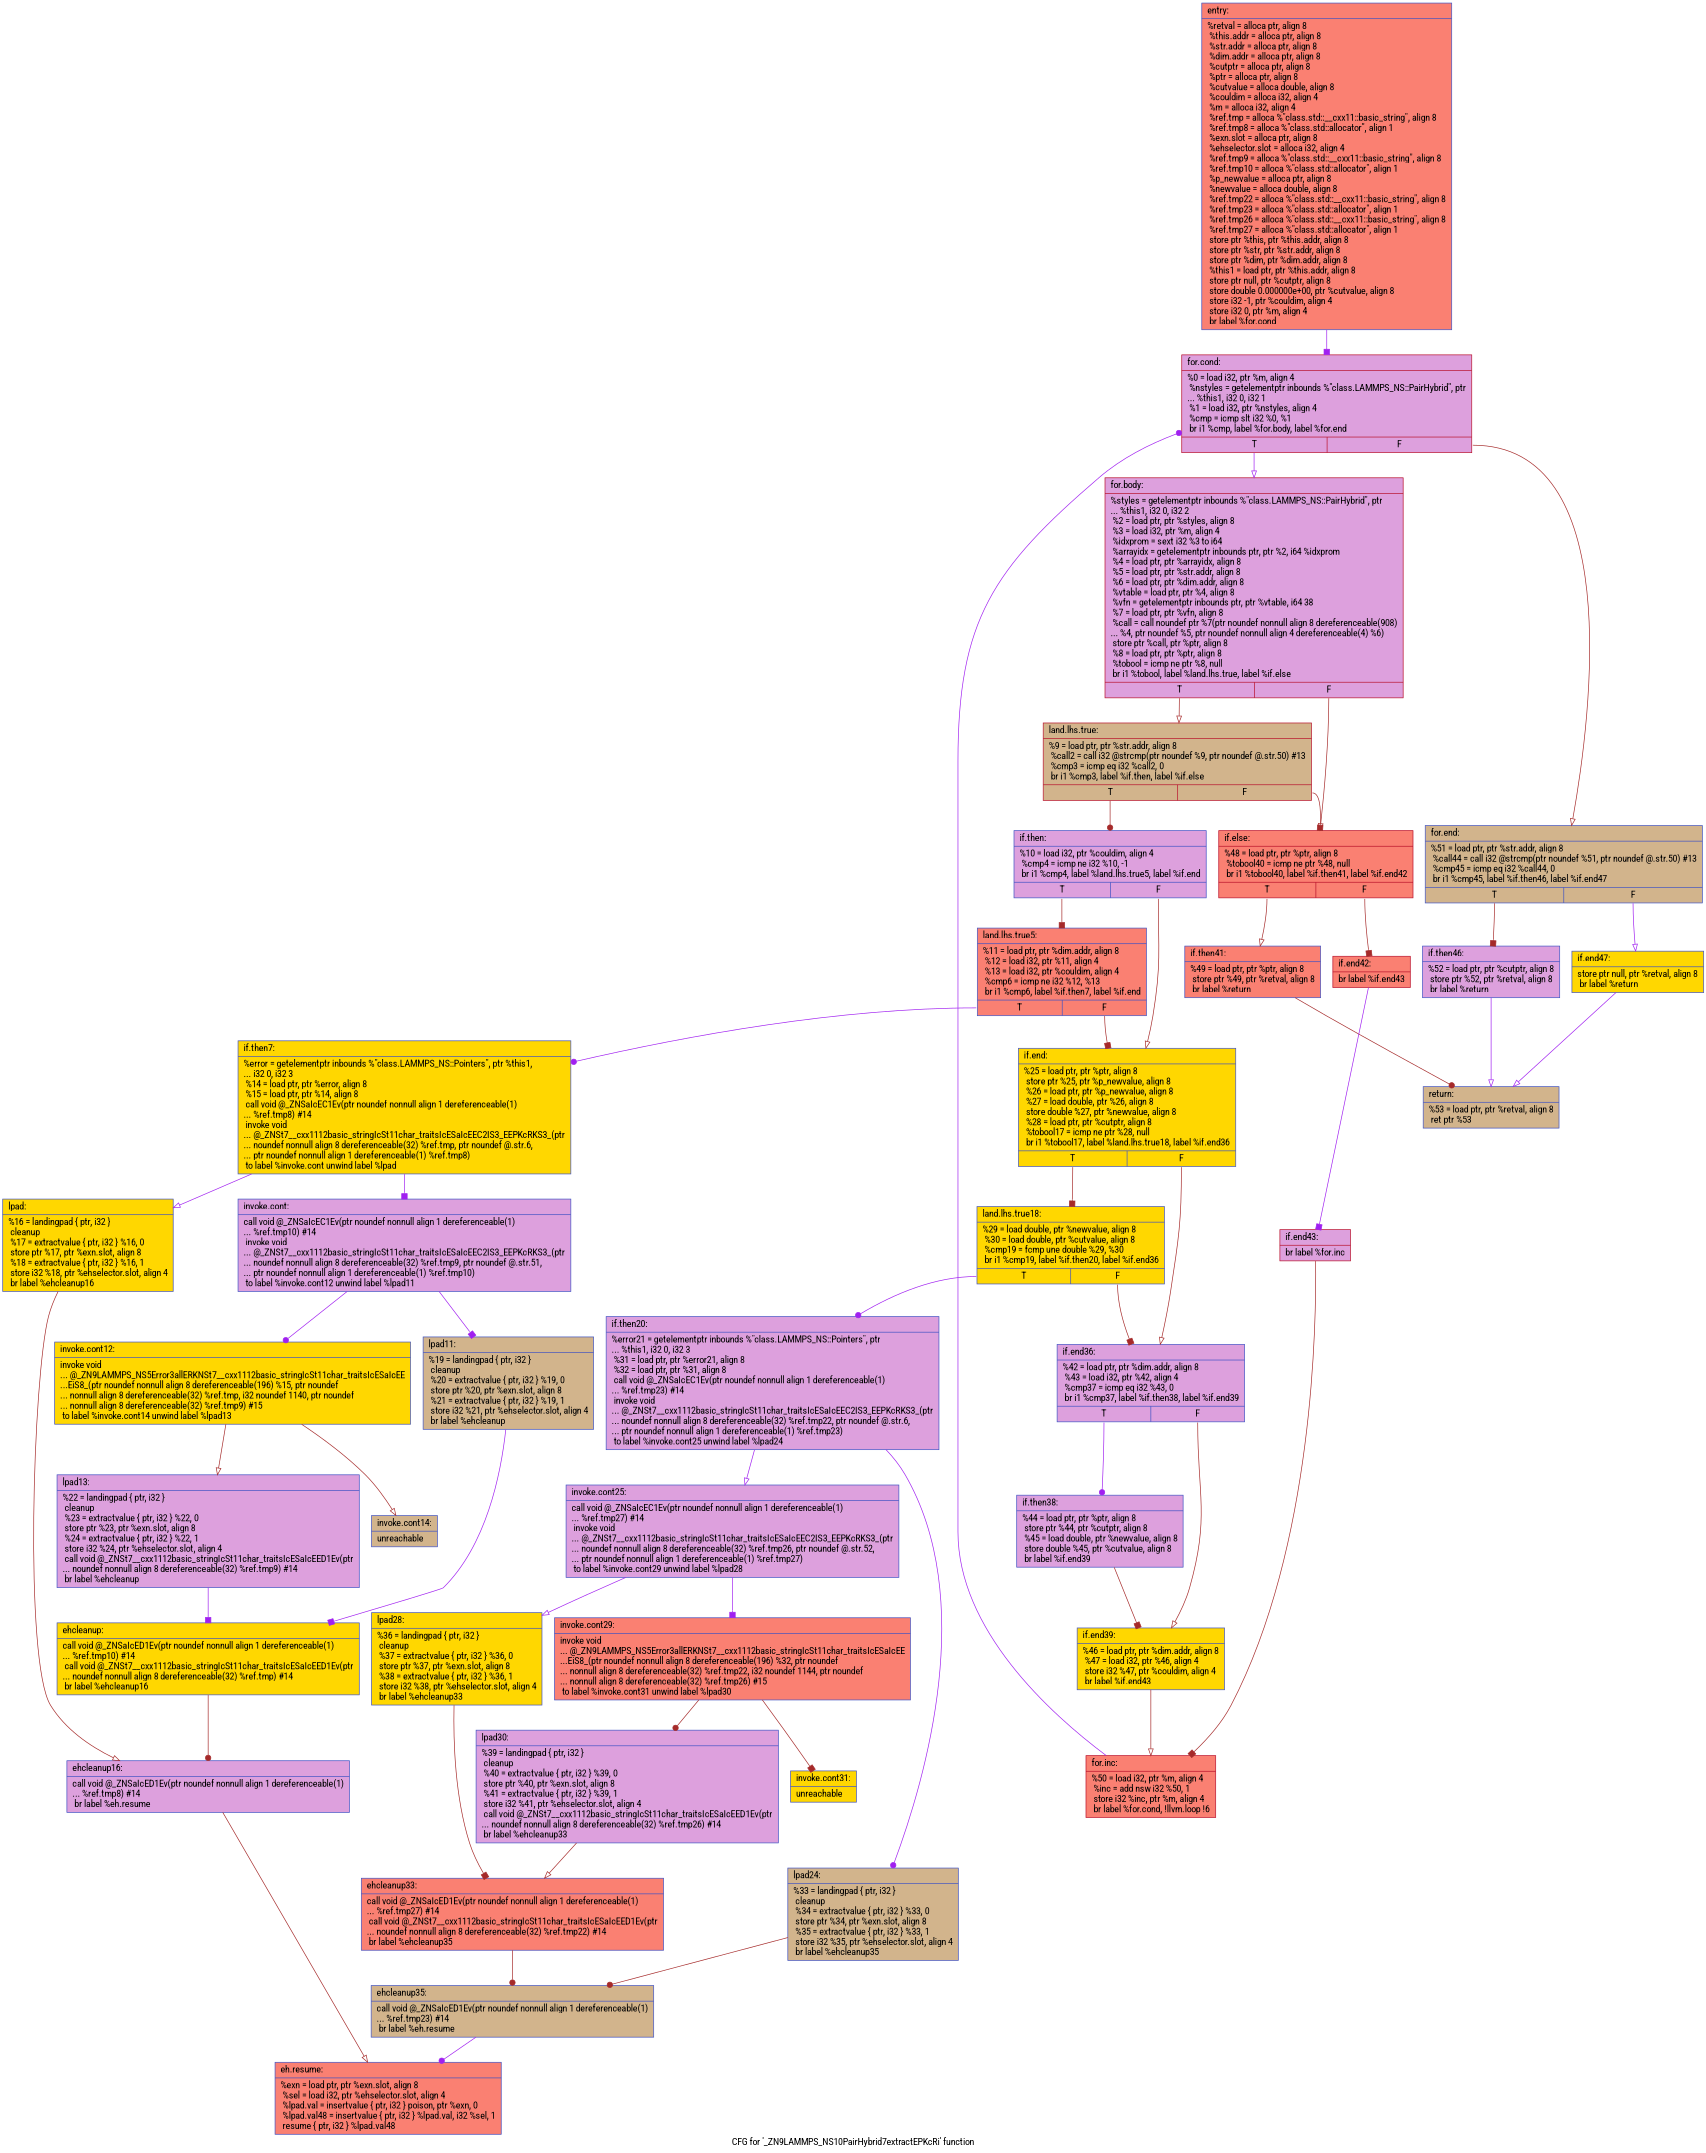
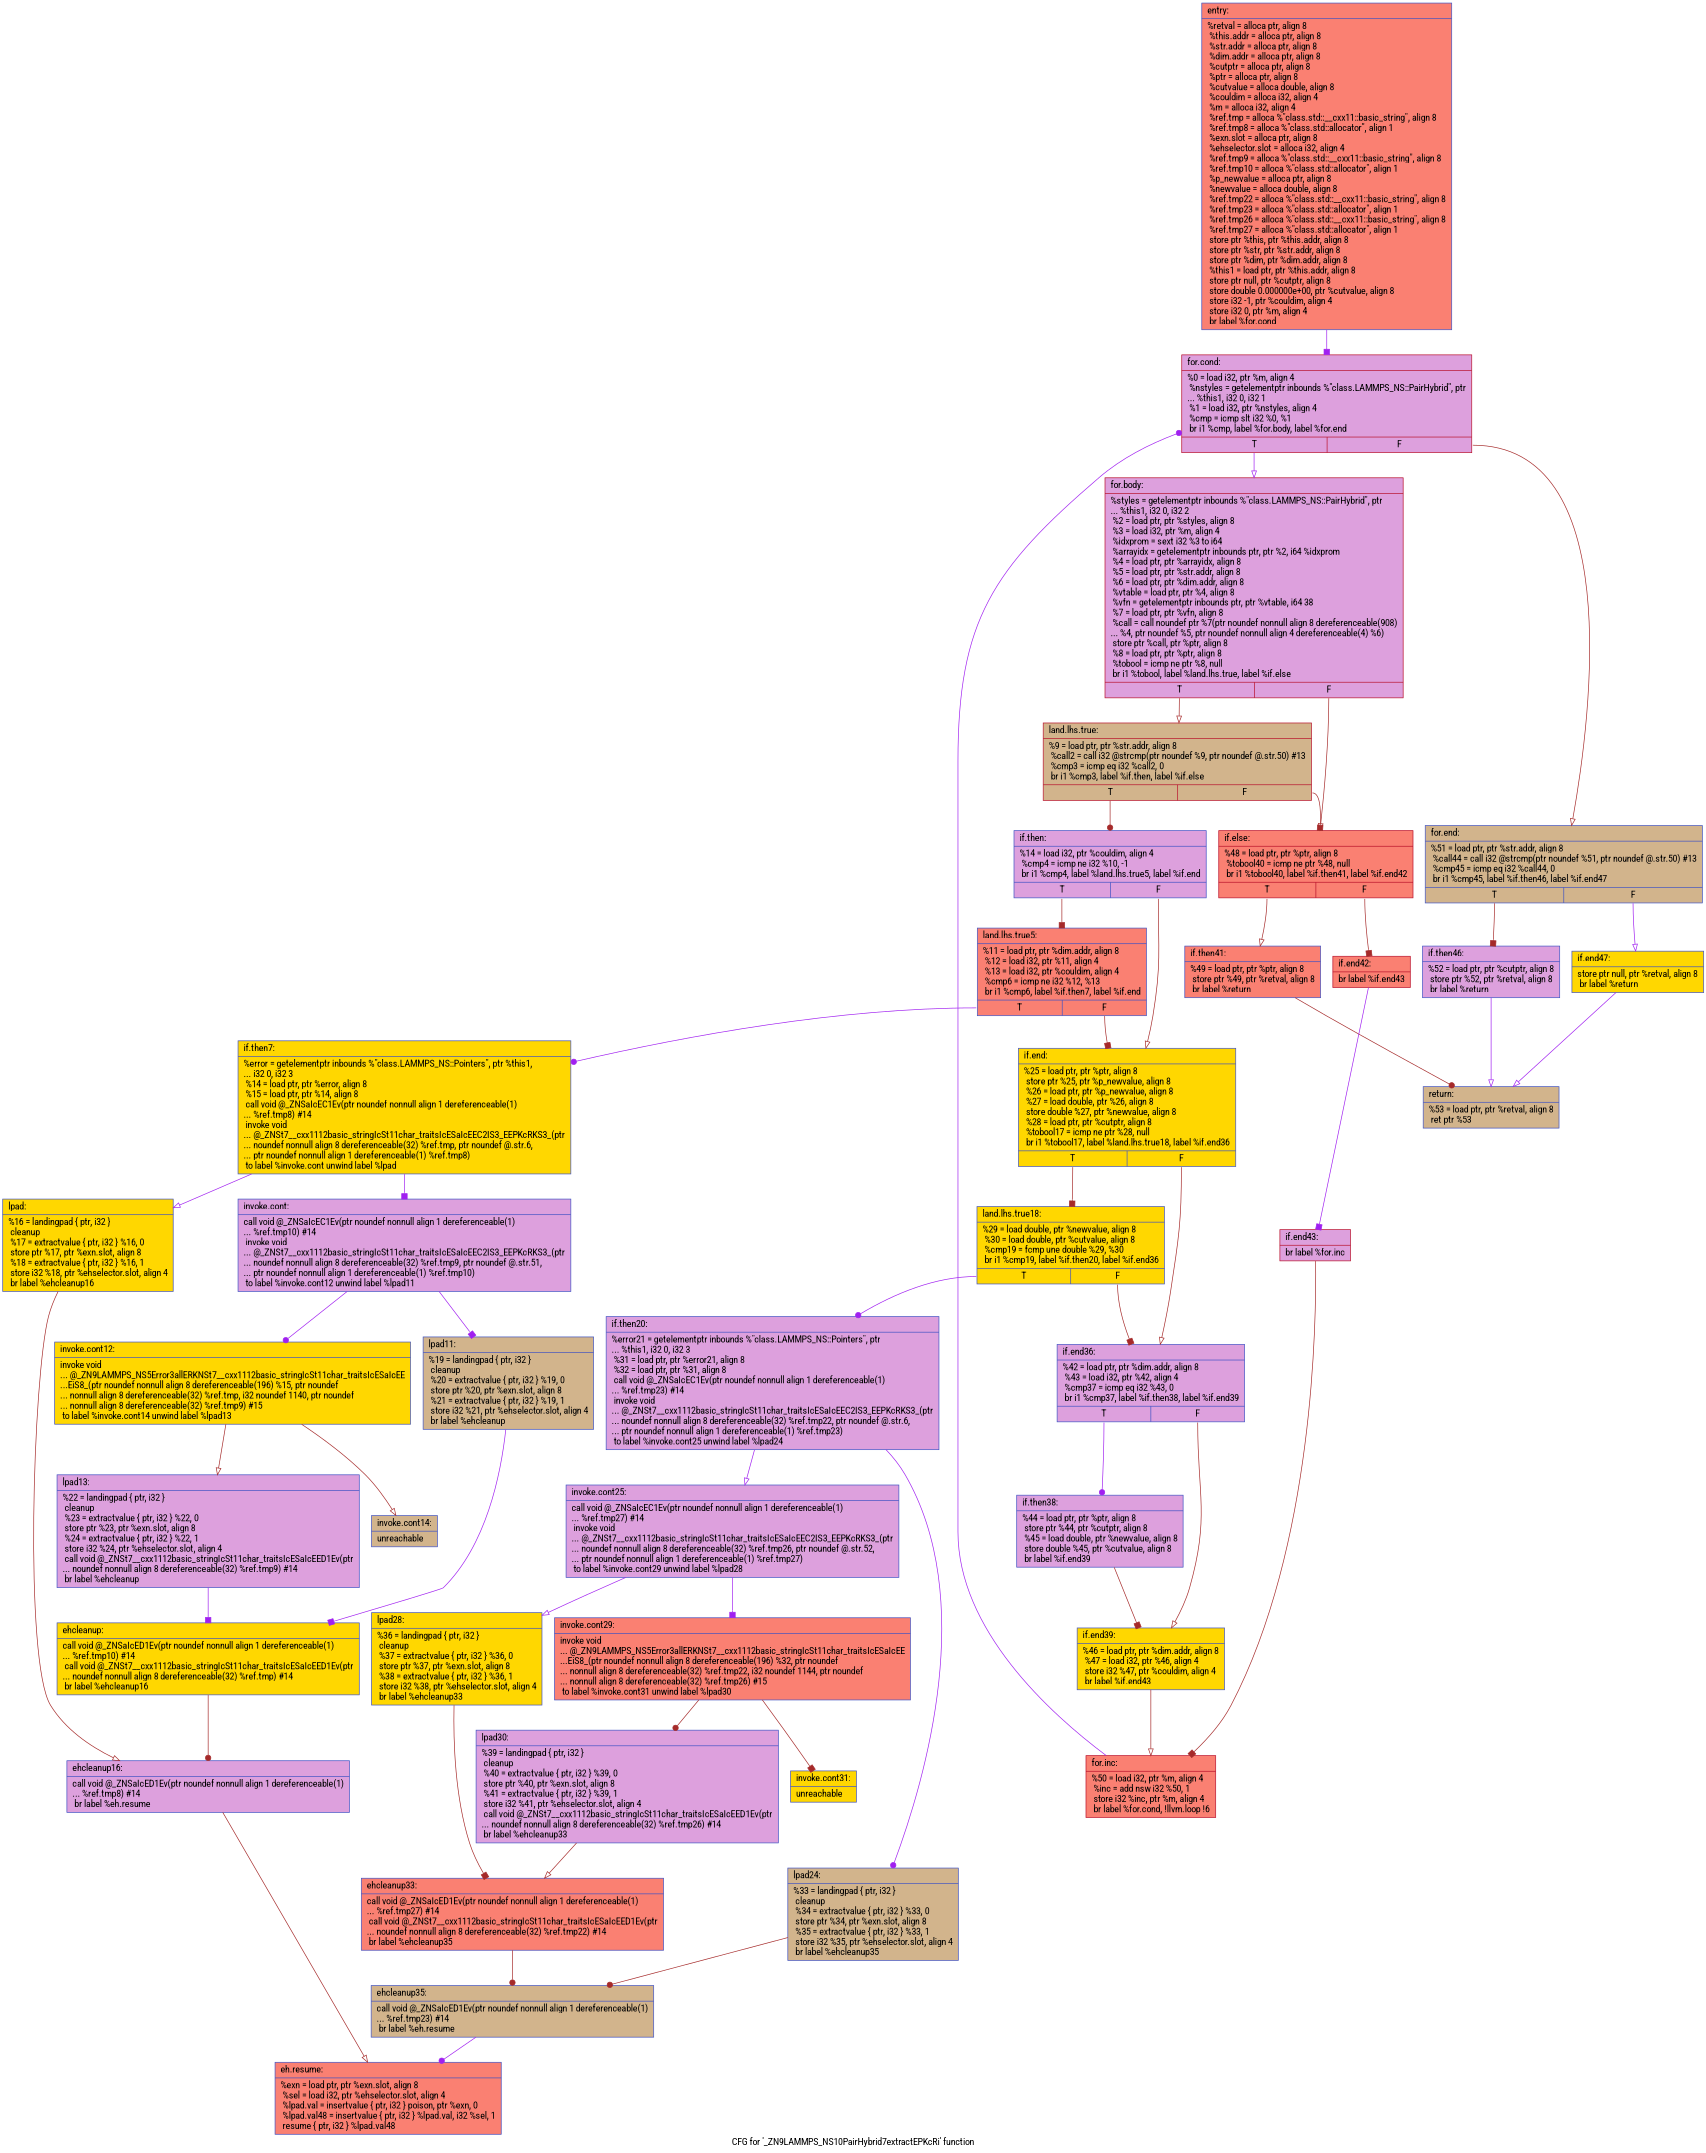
node "if.then:": text "%10 = load i32, ptr %couldim, align 4" -> "%14 = load i32, ptr %couldim, align 4"
